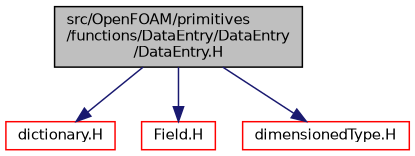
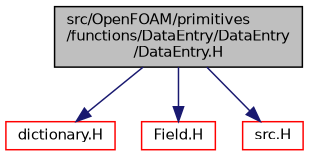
node "dimensionedType.H": label "dimensionedType.H" -> "src.H"
